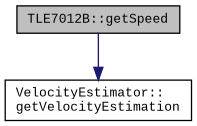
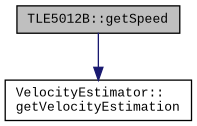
node "TLE7012B::getSpeed": label "TLE7012B::getSpeed" -> "TLE5012B::getSpeed"
